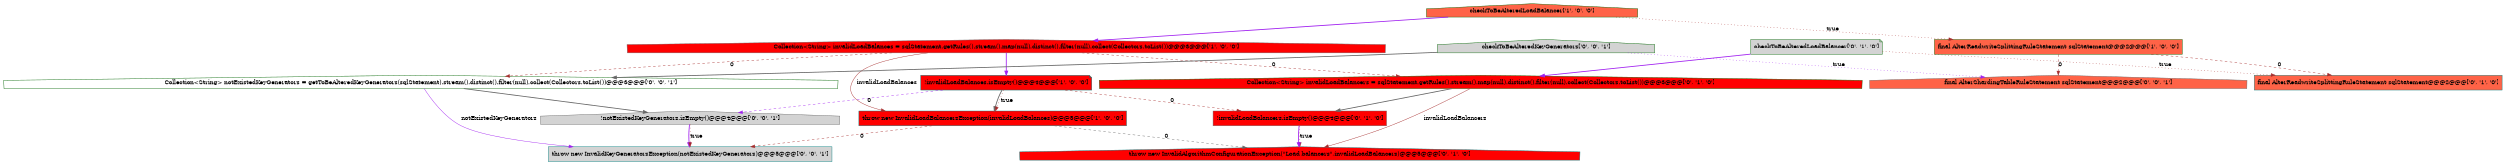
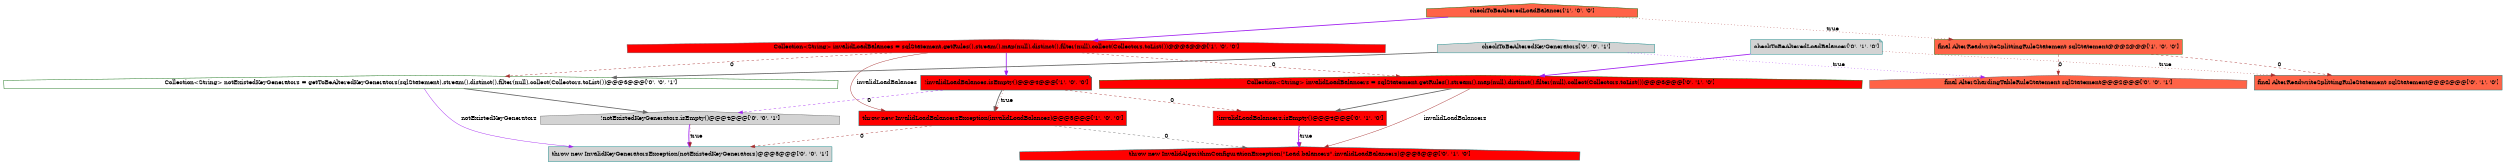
node "checkToBeAlteredKeyGenerators['0', '0', '1']": color darkgreen -> teal
node "checkToBeAlteredLoadBalancer['0', '1', '0']": color darkgreen -> teal
